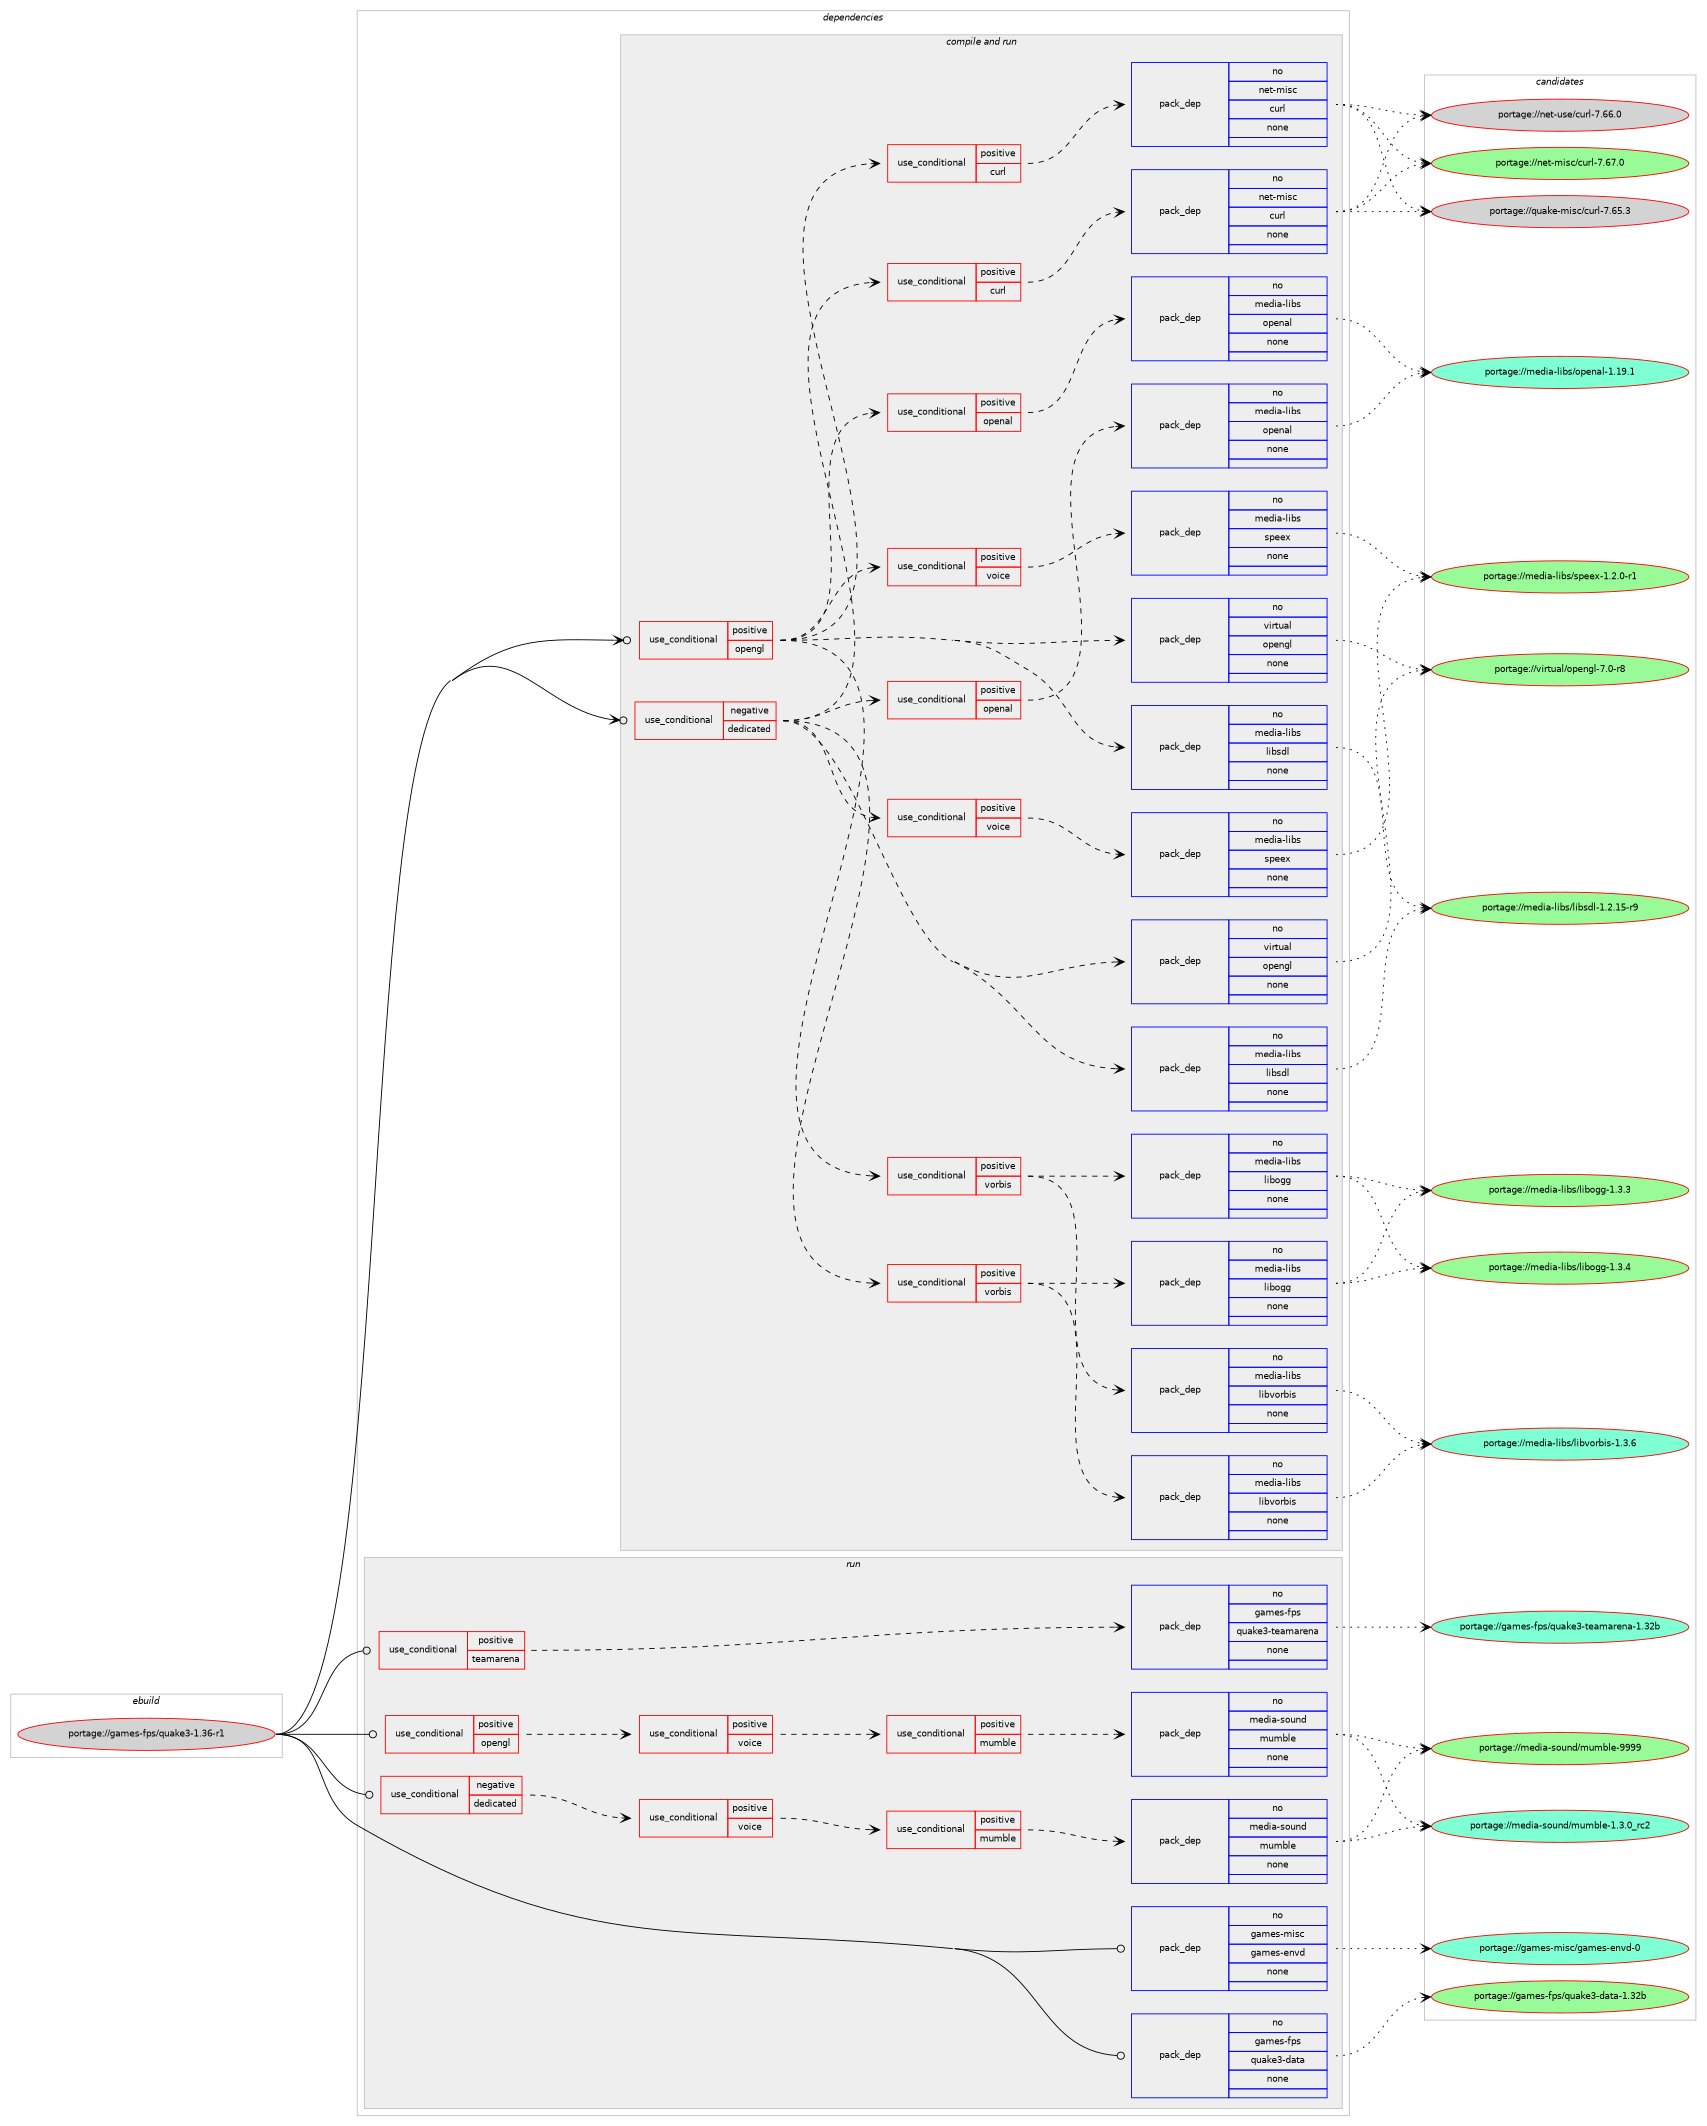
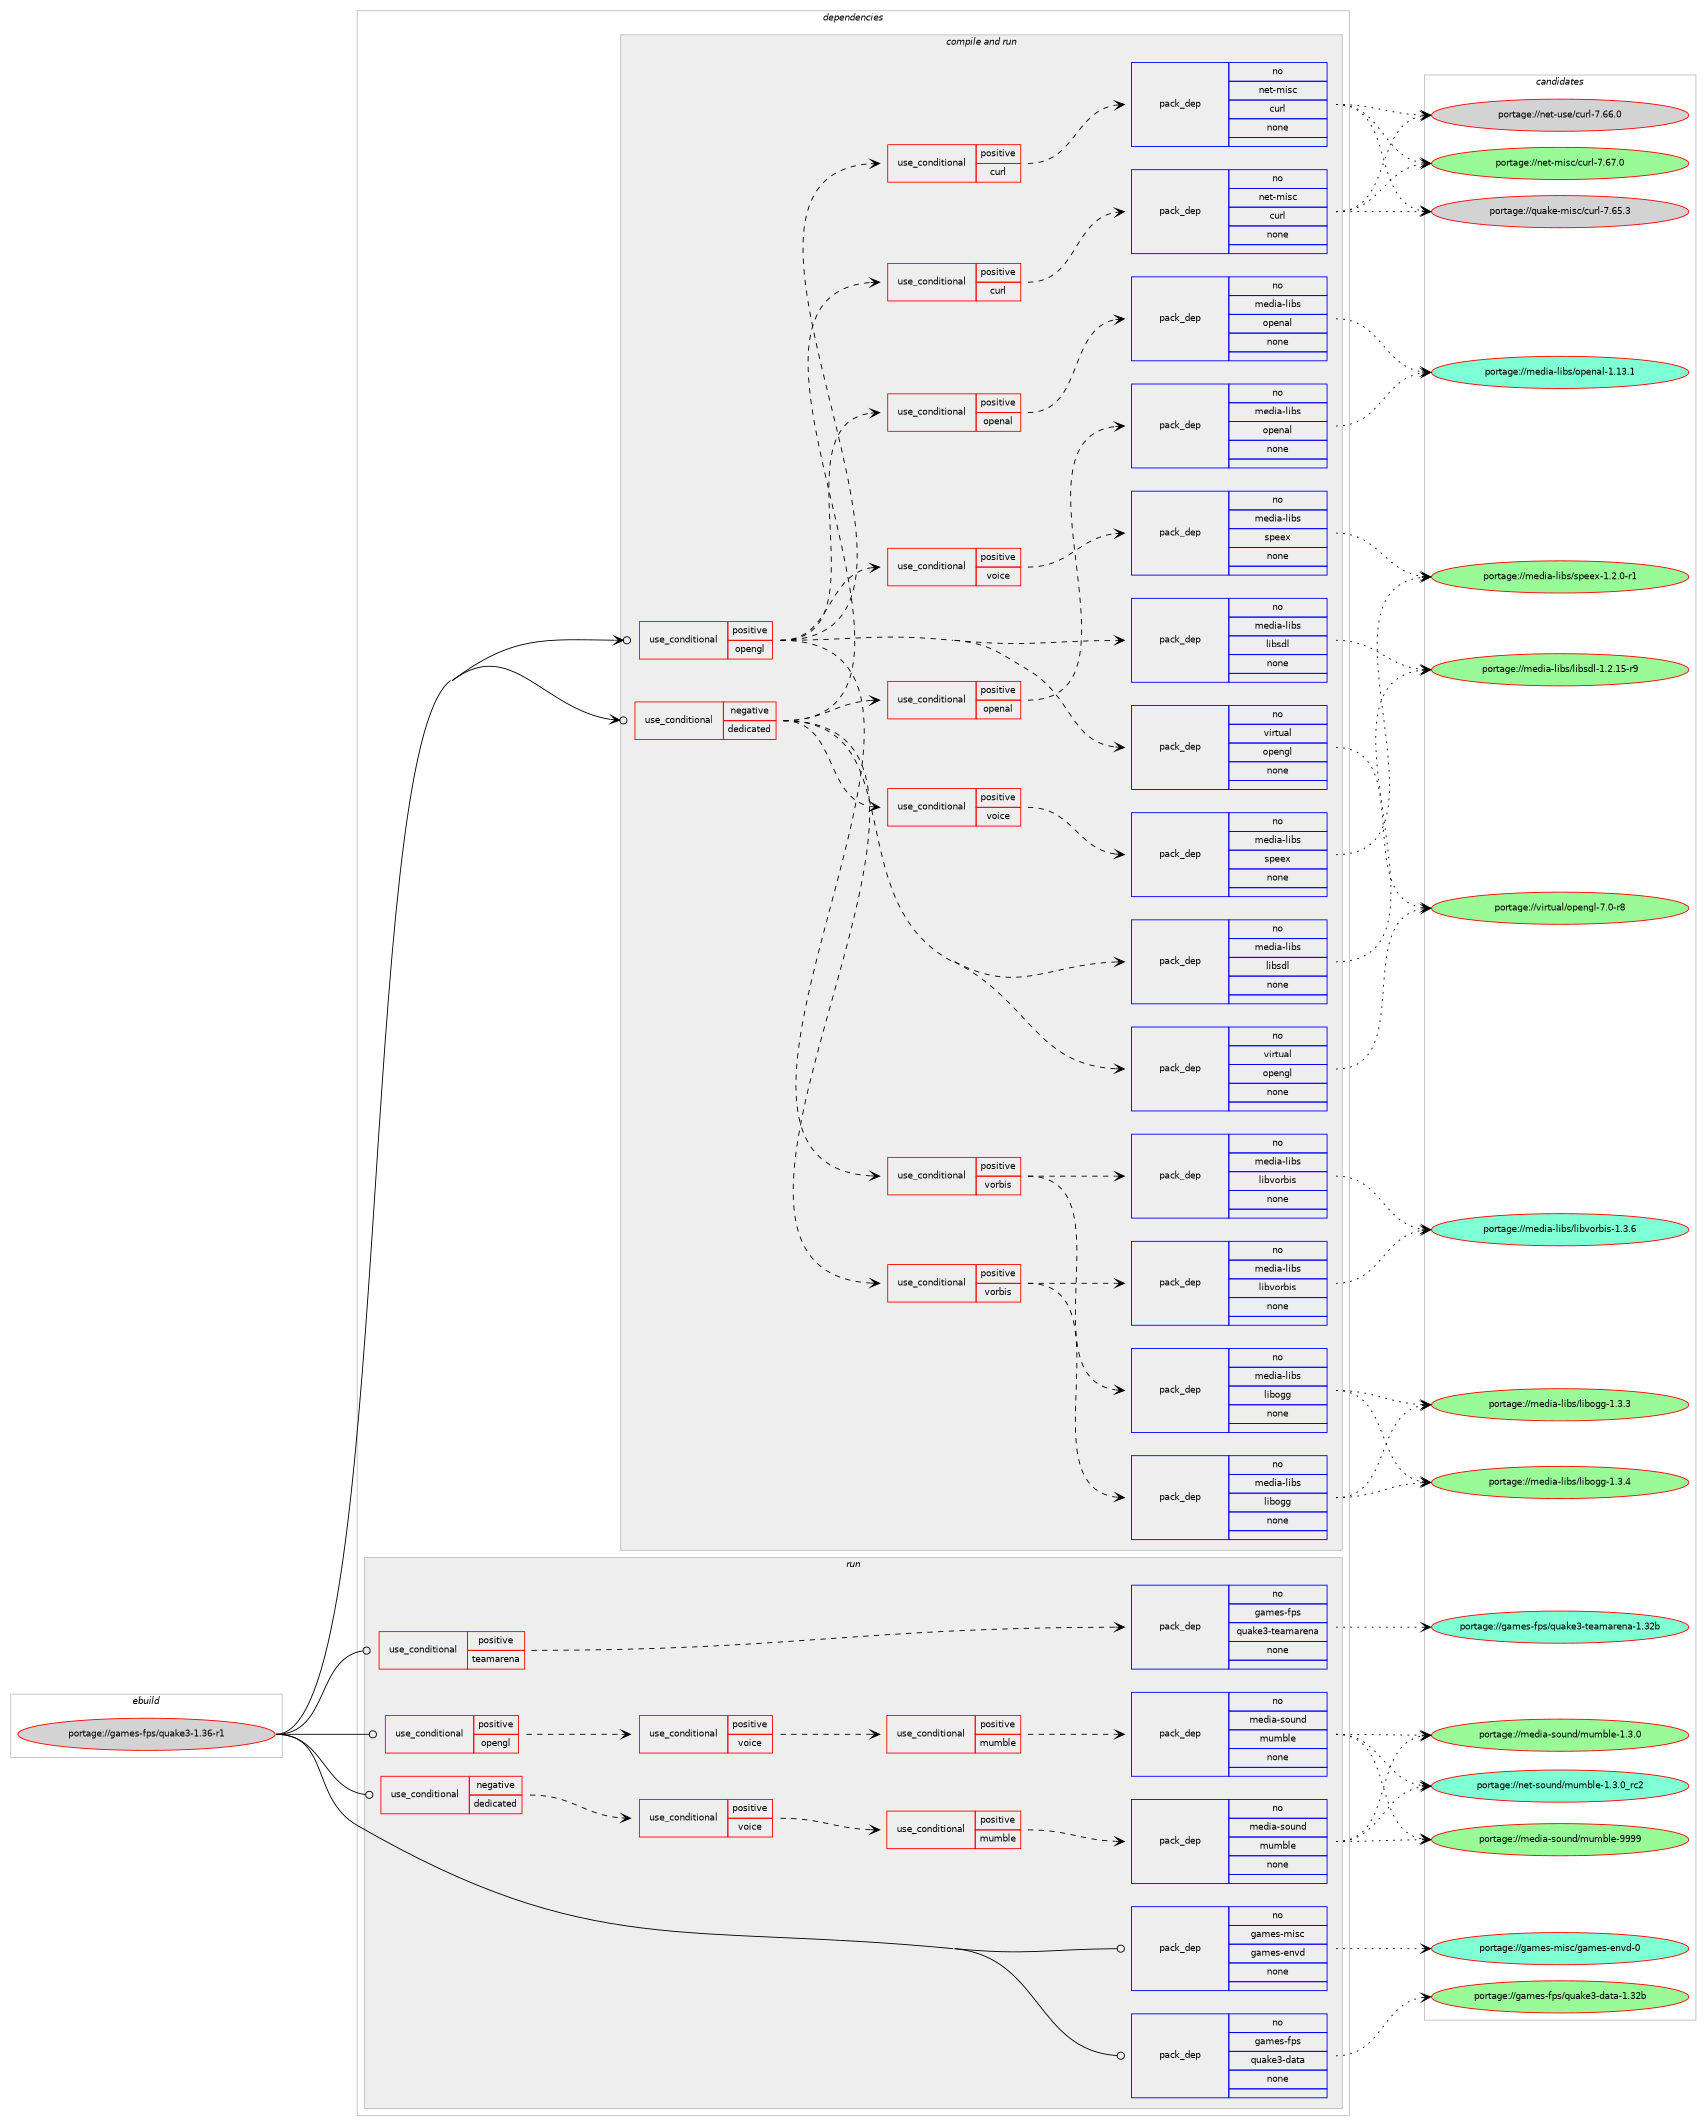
node "portage://media-libs/openal-1.19.1": label "portage://media-libs/openal-1.19.1" -> "portage://media-libs/openal-1.13.1"
node "portage://media-sound/mumble-1.3.0": added
node "portage://media-sound/mumble-1.3.0_rc2": label "portage://media-sound/mumble-1.3.0_rc2" -> "portage://net-sound/mumble-1.3.0_rc2"
